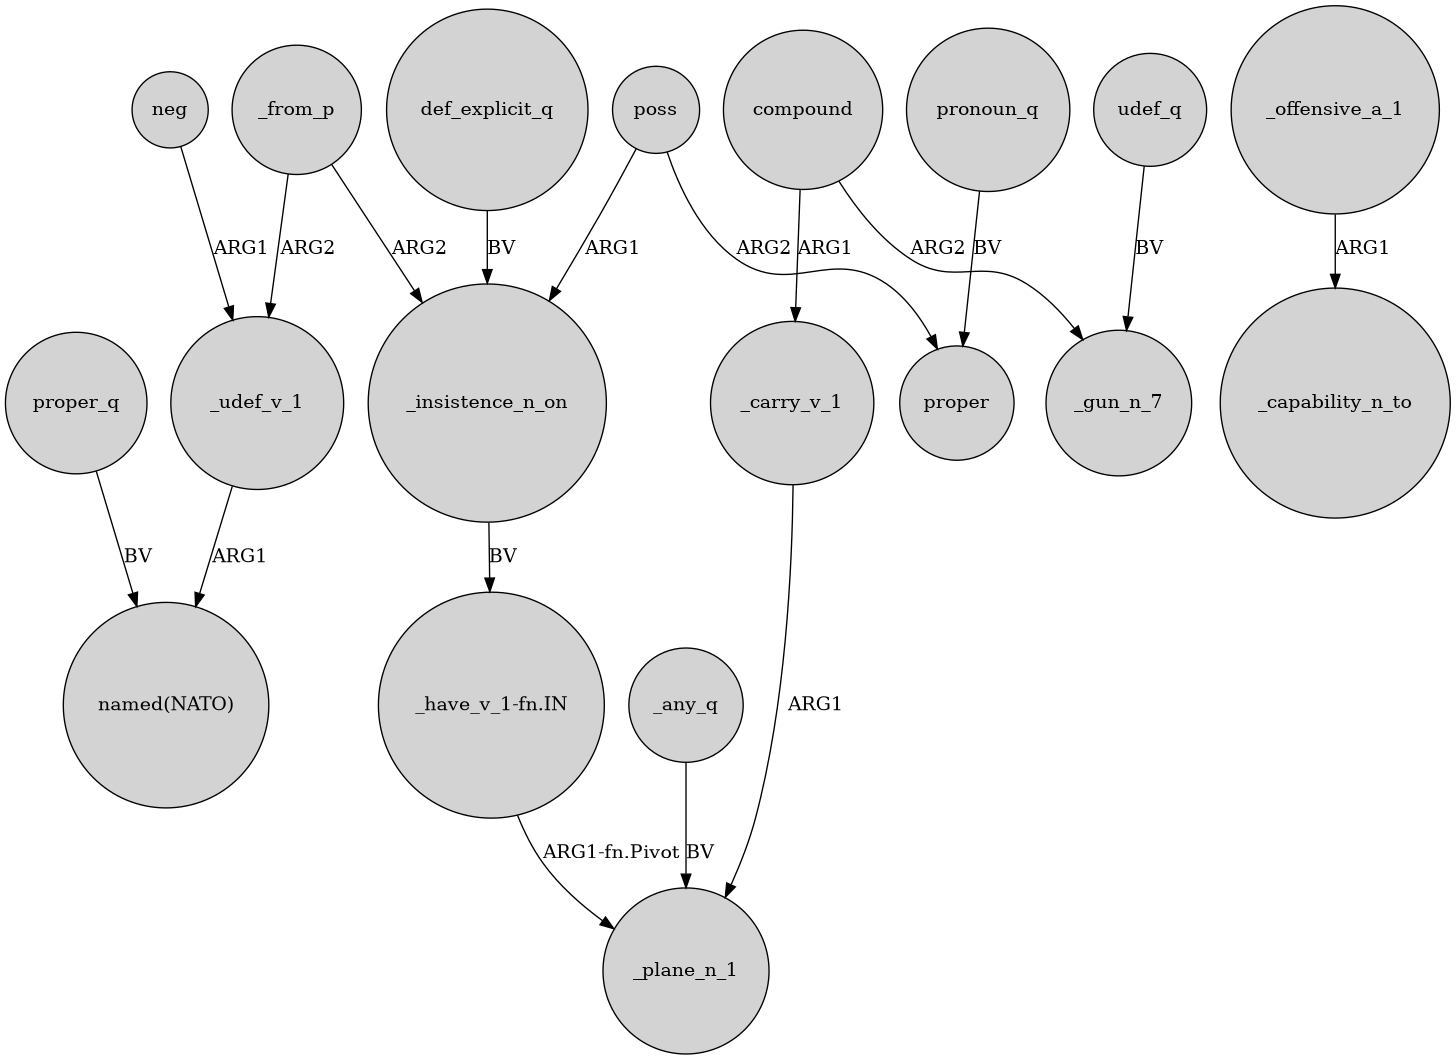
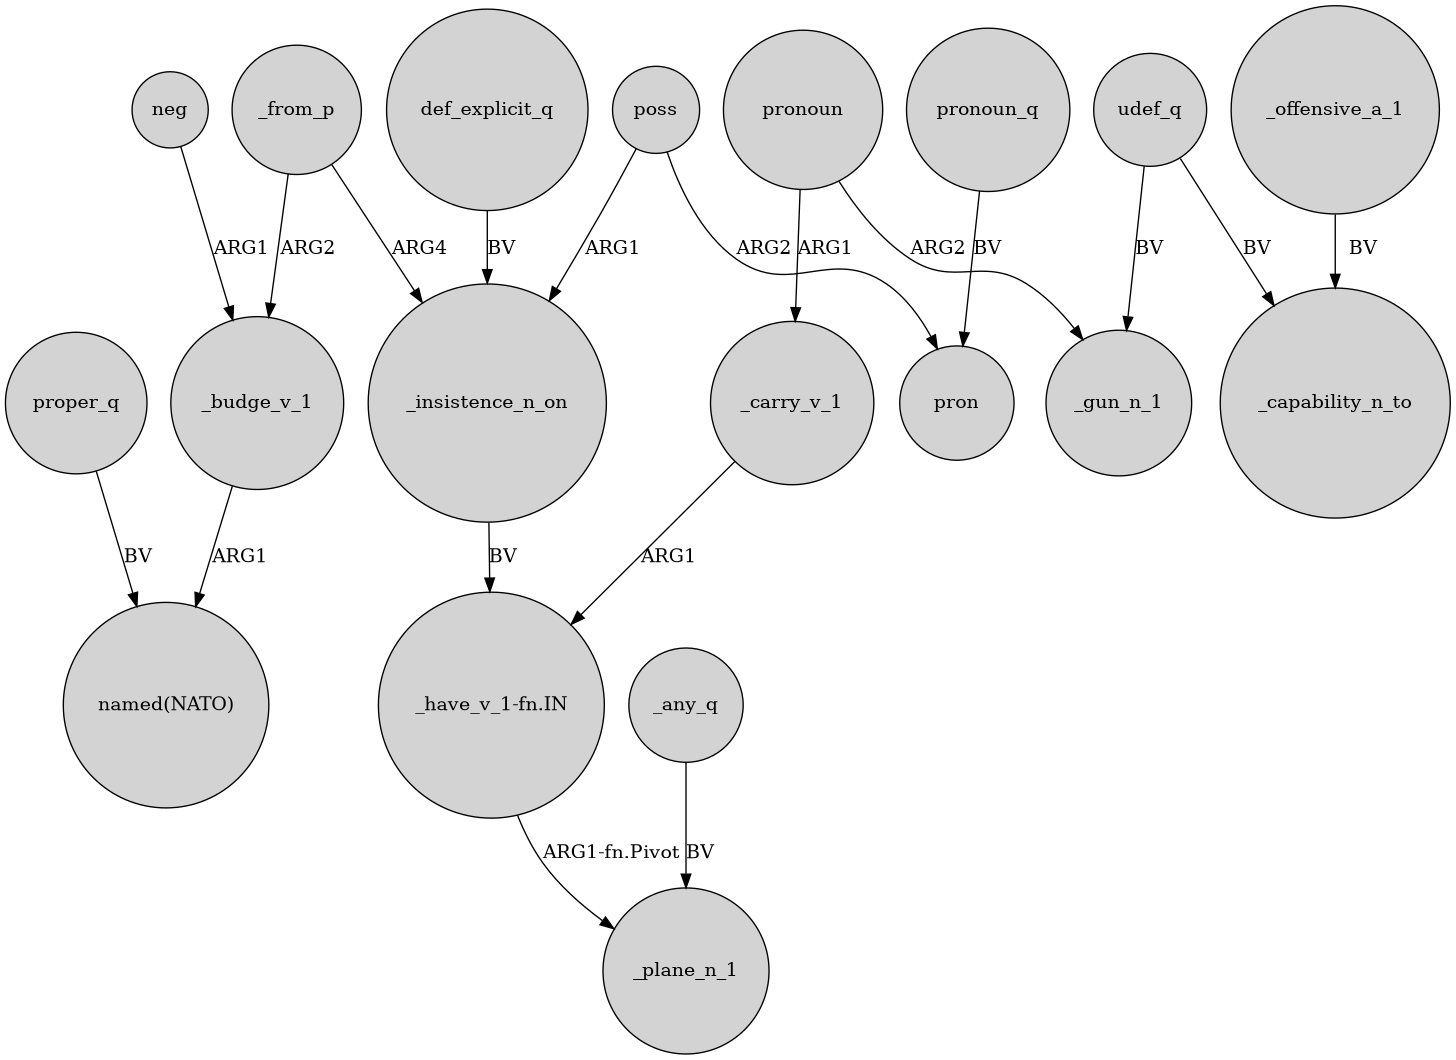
node "compound": label "compound" -> "pronoun"
edge "udef_q" -> "_capability_n_to": added, label "BV"
edge "_from_p" -> "_insistence_n_on": label "ARG2" -> "ARG4"
edge "_offensive_a_1" -> "_capability_n_to": label "ARG1" -> "BV"
node "_udef_v_1": label "_udef_v_1" -> "_budge_v_1"
node "proper": label "proper" -> "pron"
node "_gun_n_7": label "_gun_n_7" -> "_gun_n_1"
edge "_carry_v_1" -> "_plane_n_1": now "_carry_v_1" -> "_have_v_1-fn.IN"
